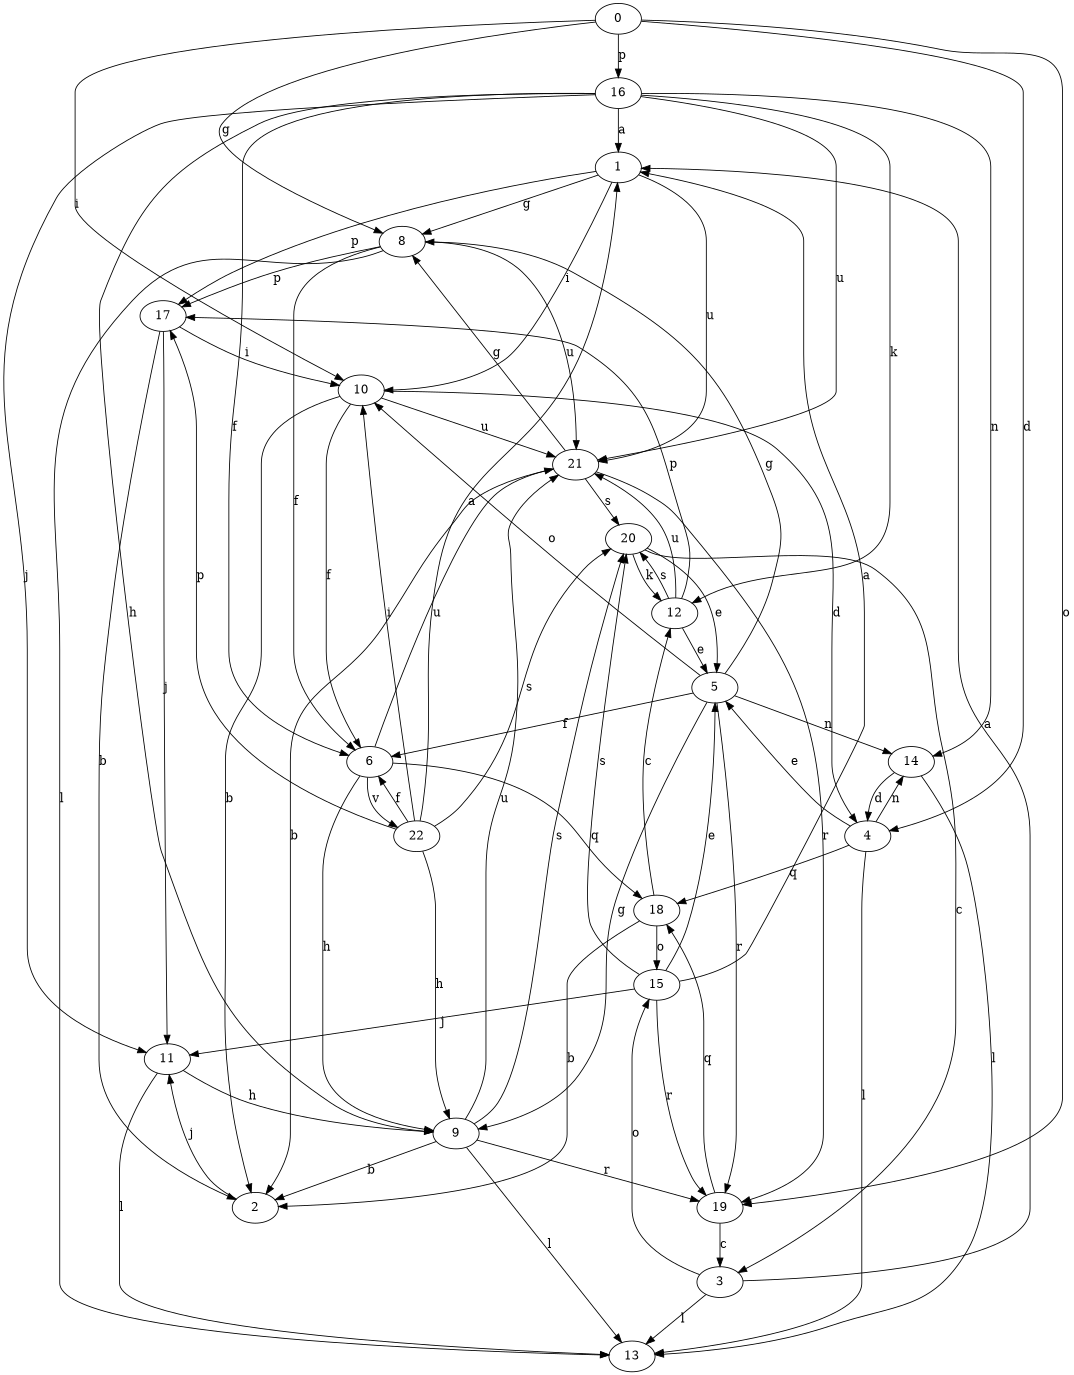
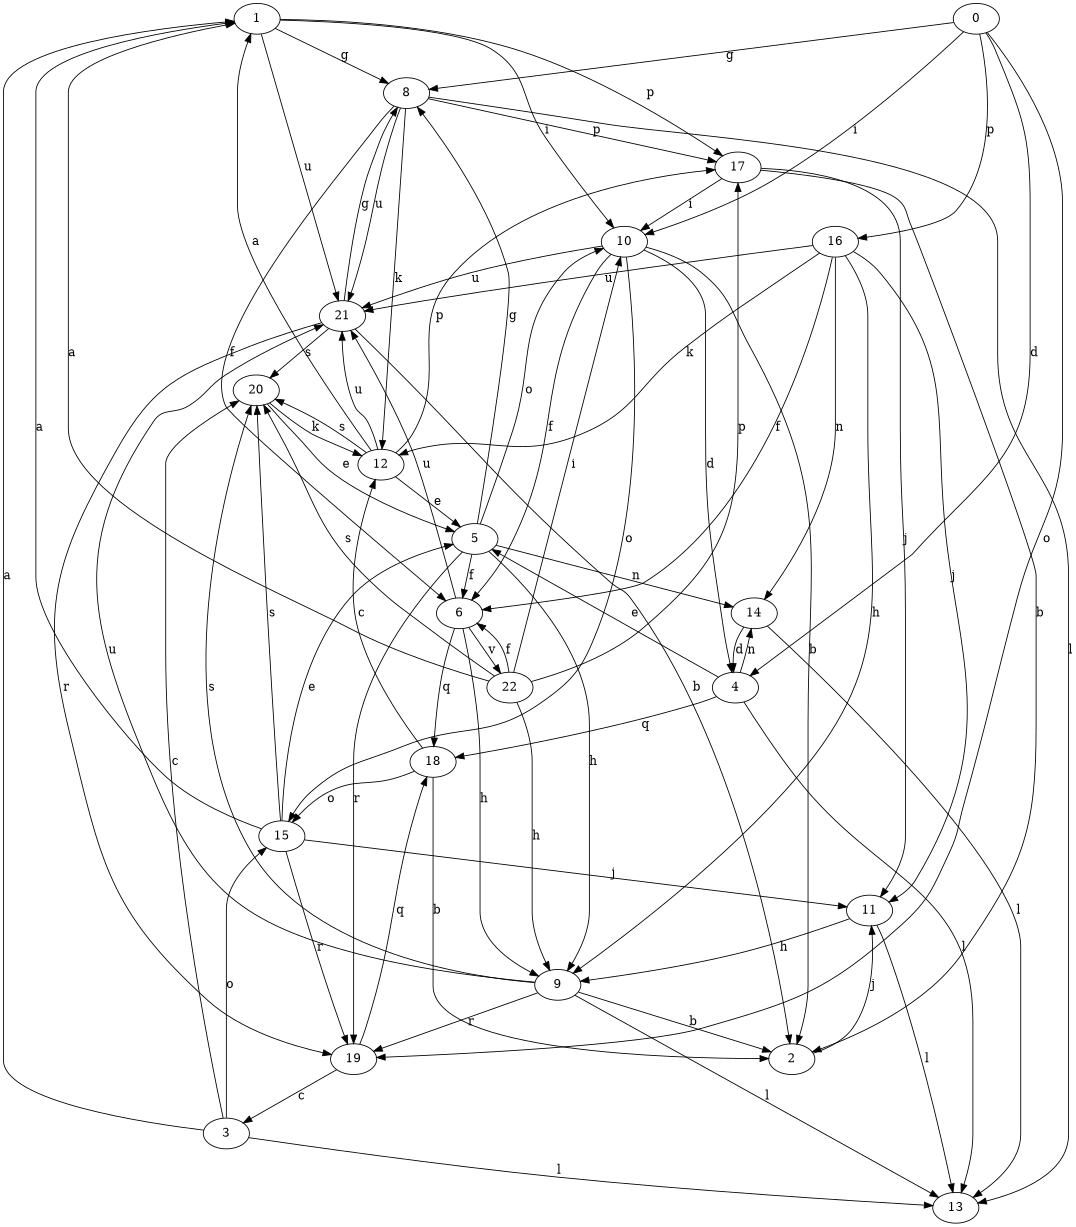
edge "16" -> "1": now "12" -> "1"
edge "8" -> "12": added, label "k"
edge "10" -> "15": added, label "o"
edge "20" -> "3": reversed
edge "5" -> "9": label "g" -> "h"
